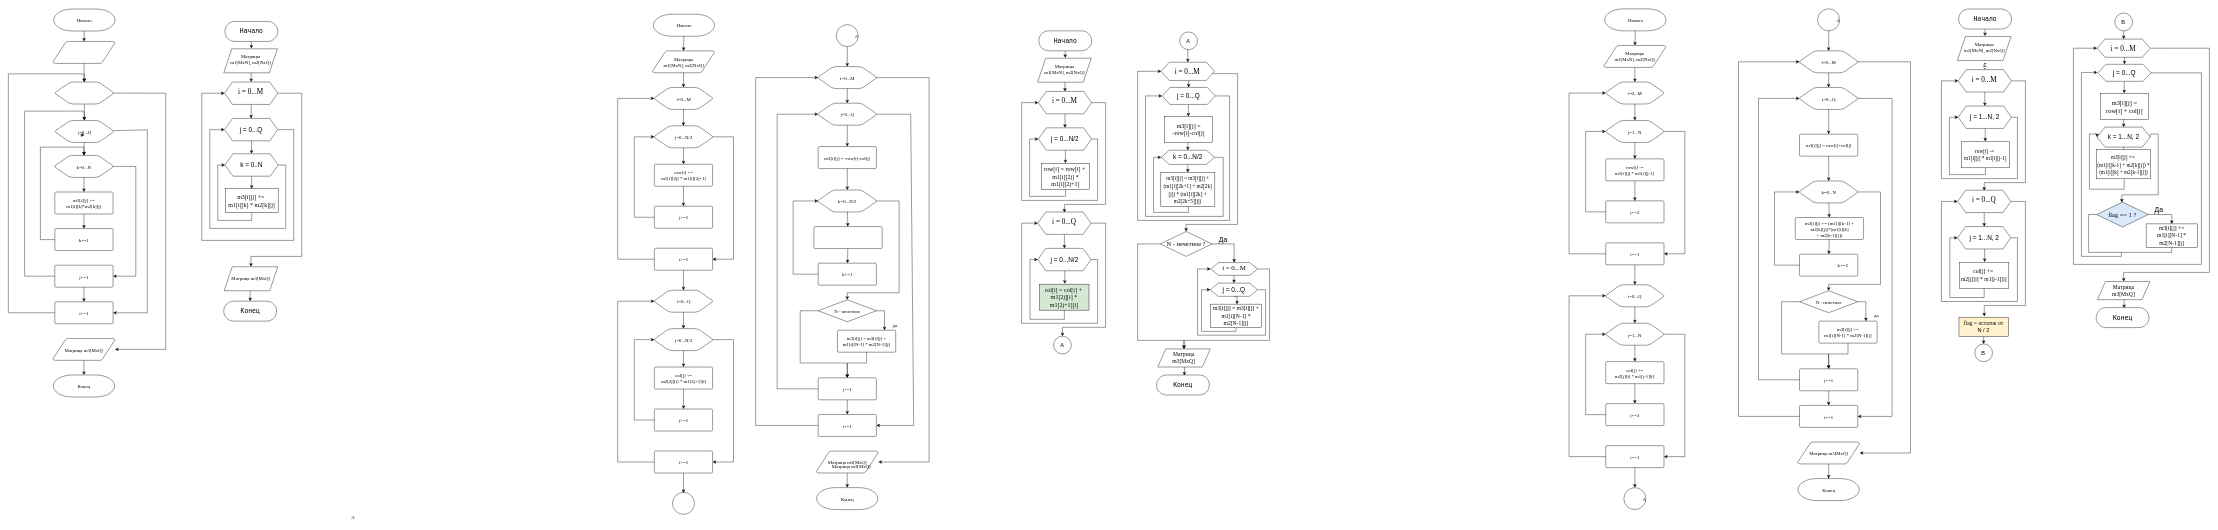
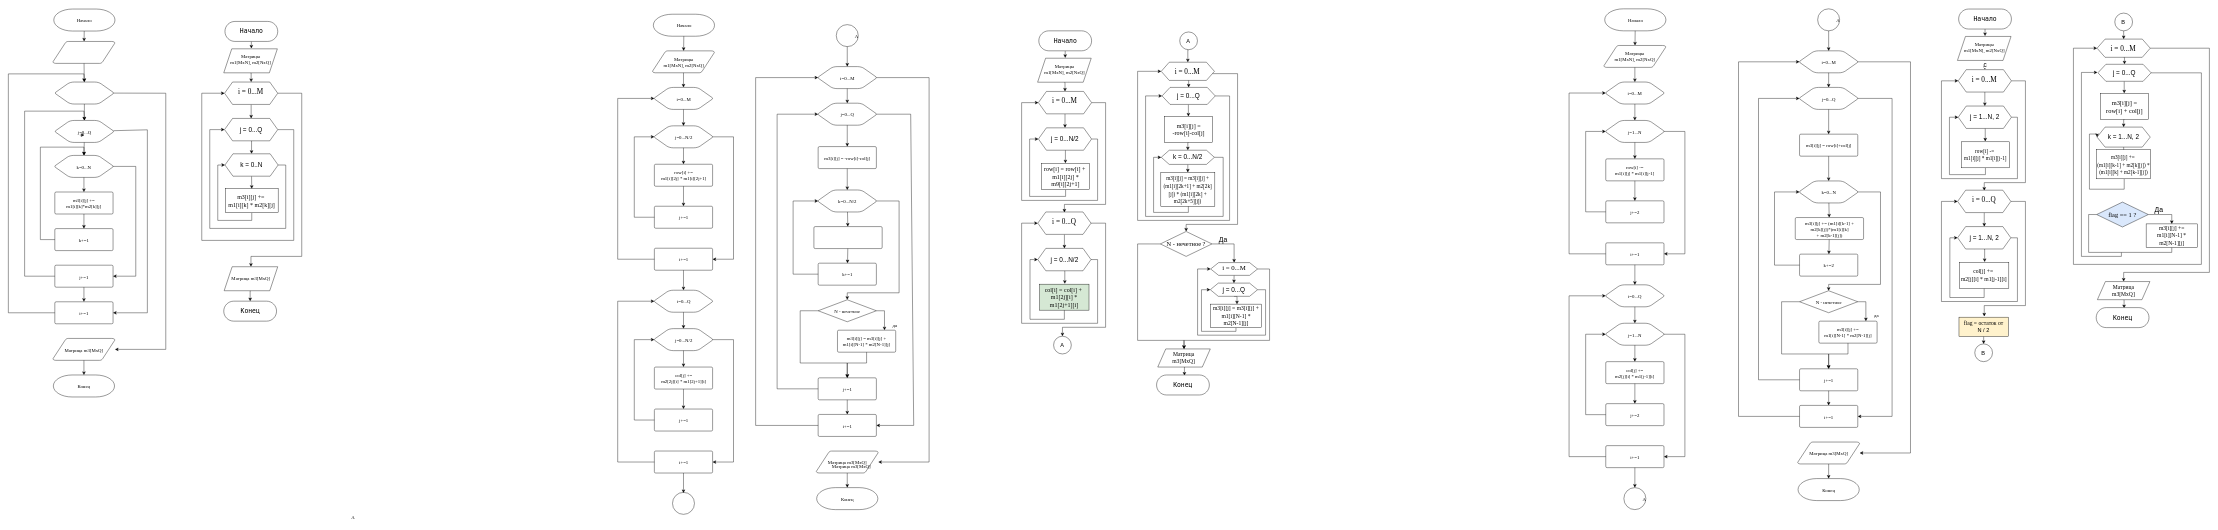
node "row[i] = row[i] + m1[i][2j] * m1[i][2j+1]": label "row[i] = row[i] + m1[i][2j] * m1[i][2j+1]" -> "row[i] = row[i] + m1[i][2j] * m9[i][2j+1]"
edge "k = 1...N, 2" -> "flag == 1 ?": removed
node "k+=2": moved (1843, 265) -> (1829, 265)
